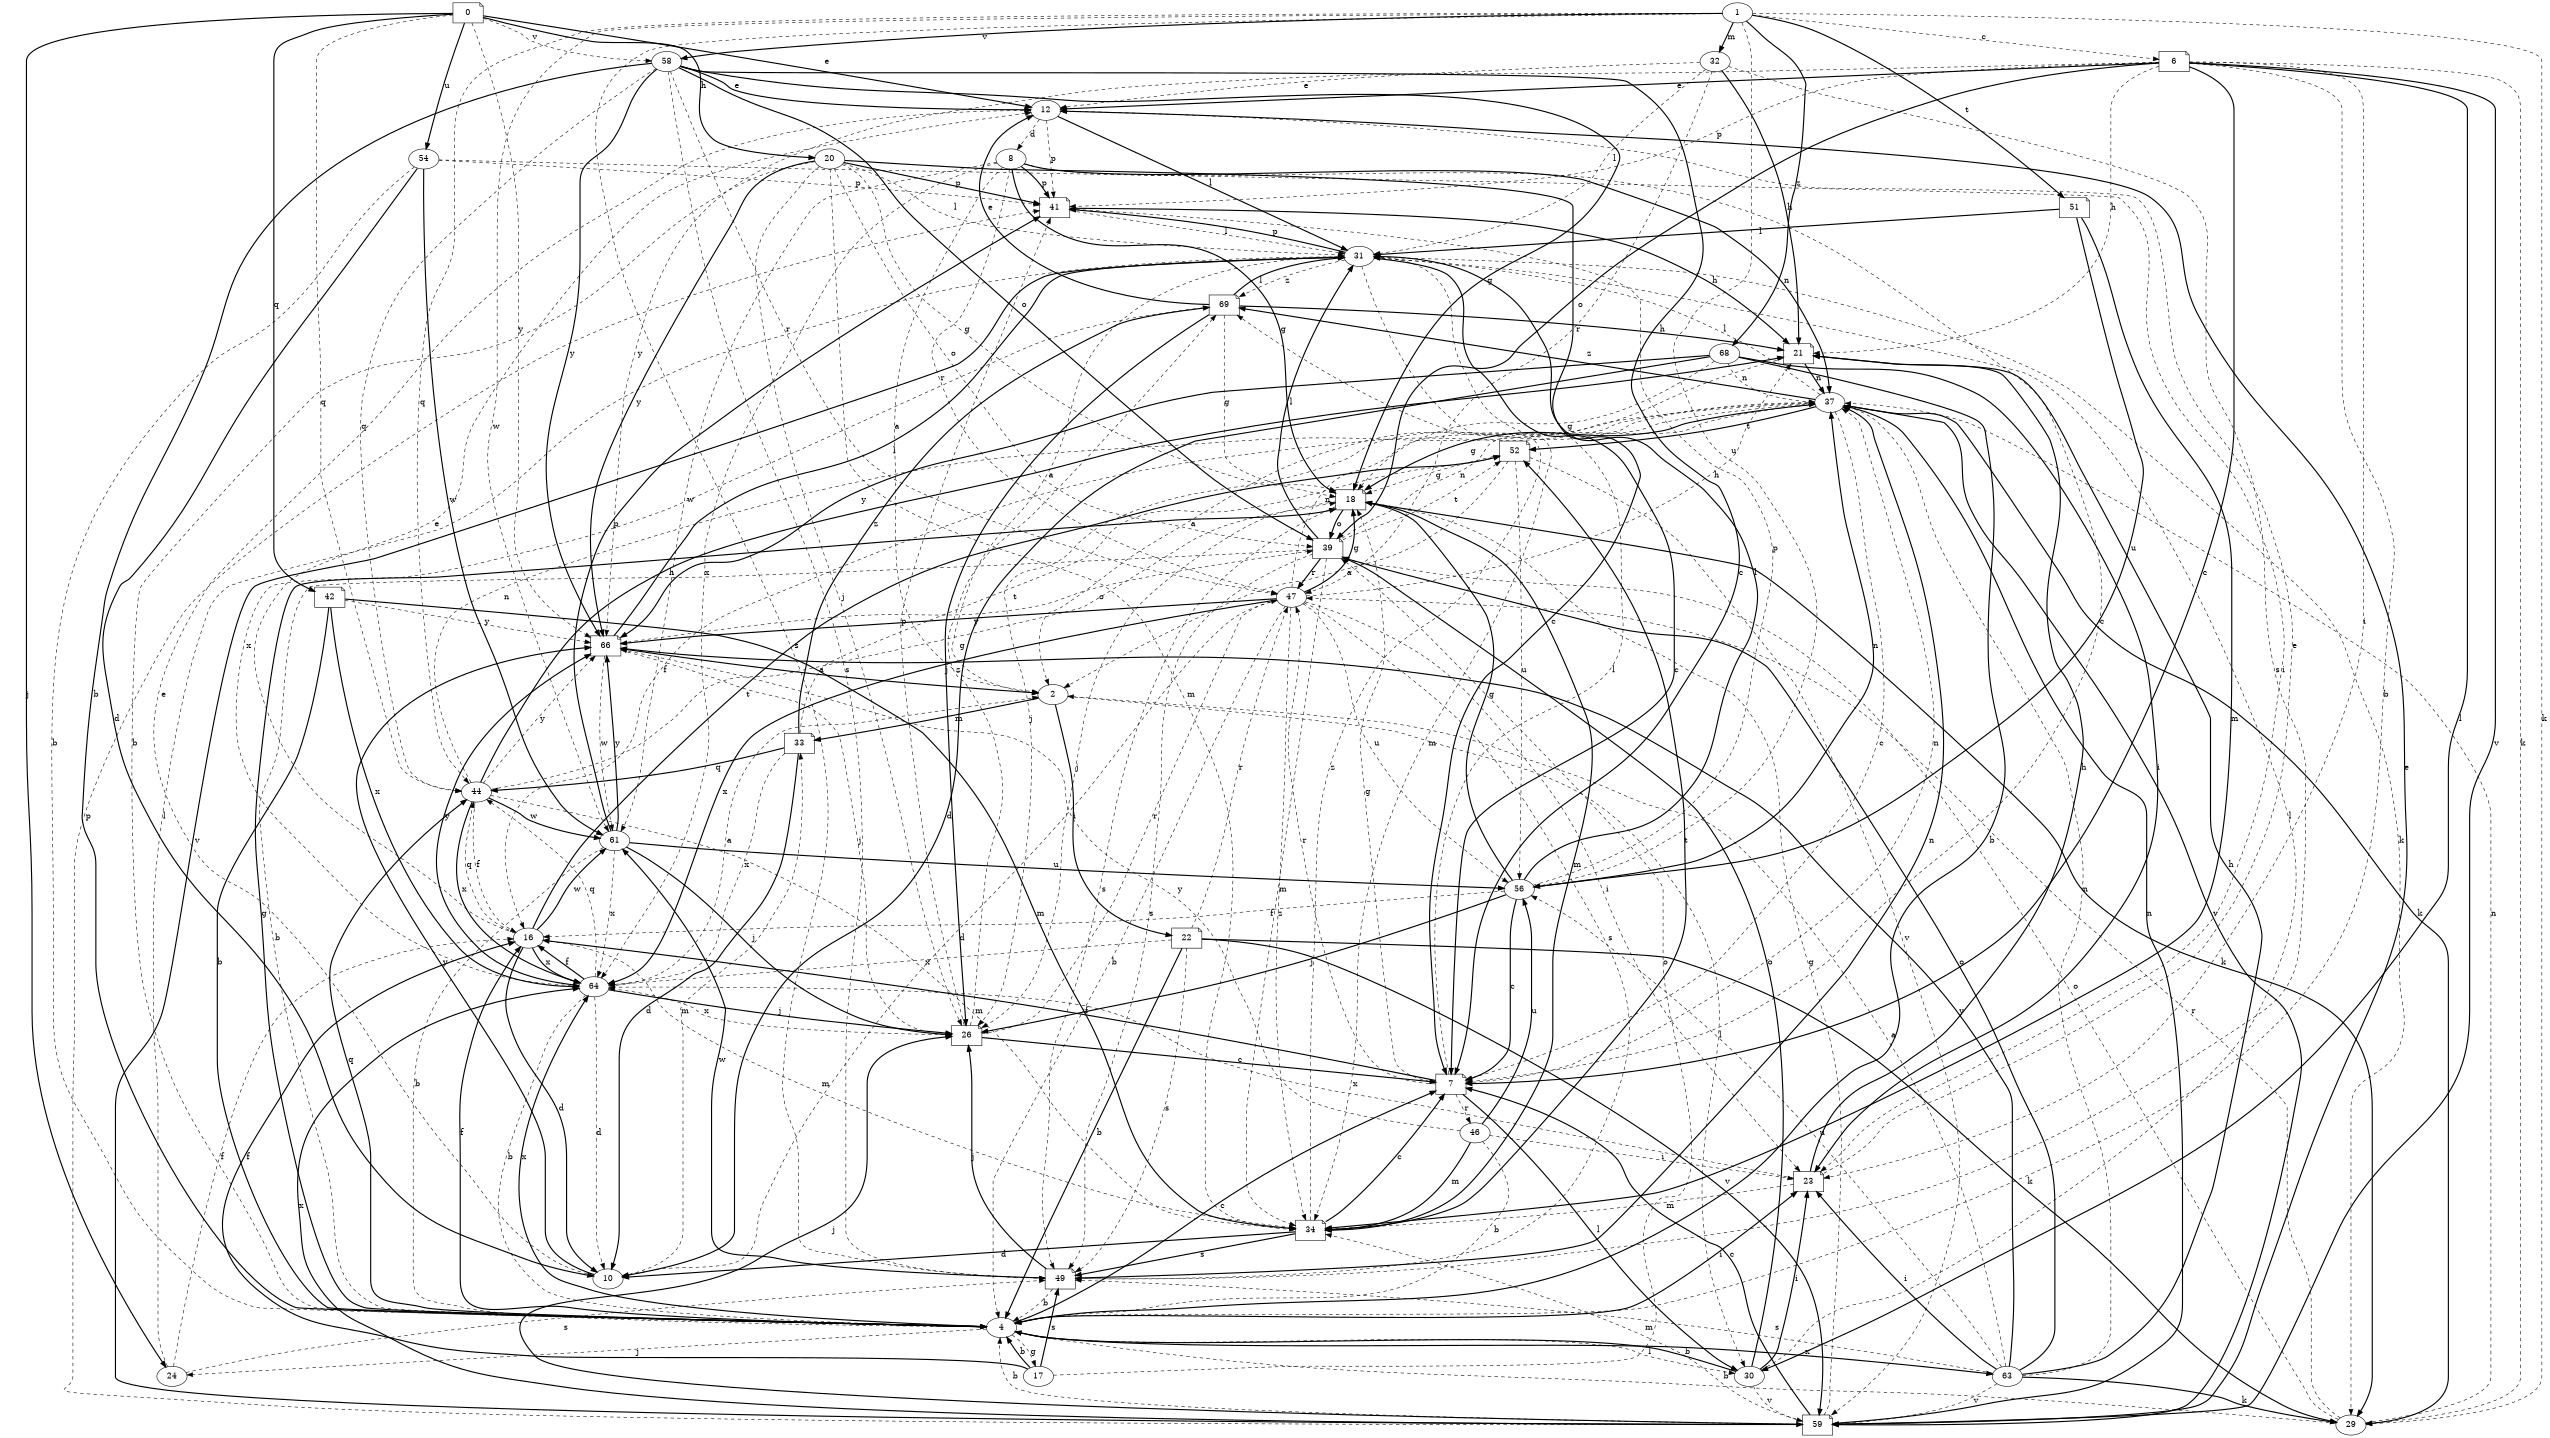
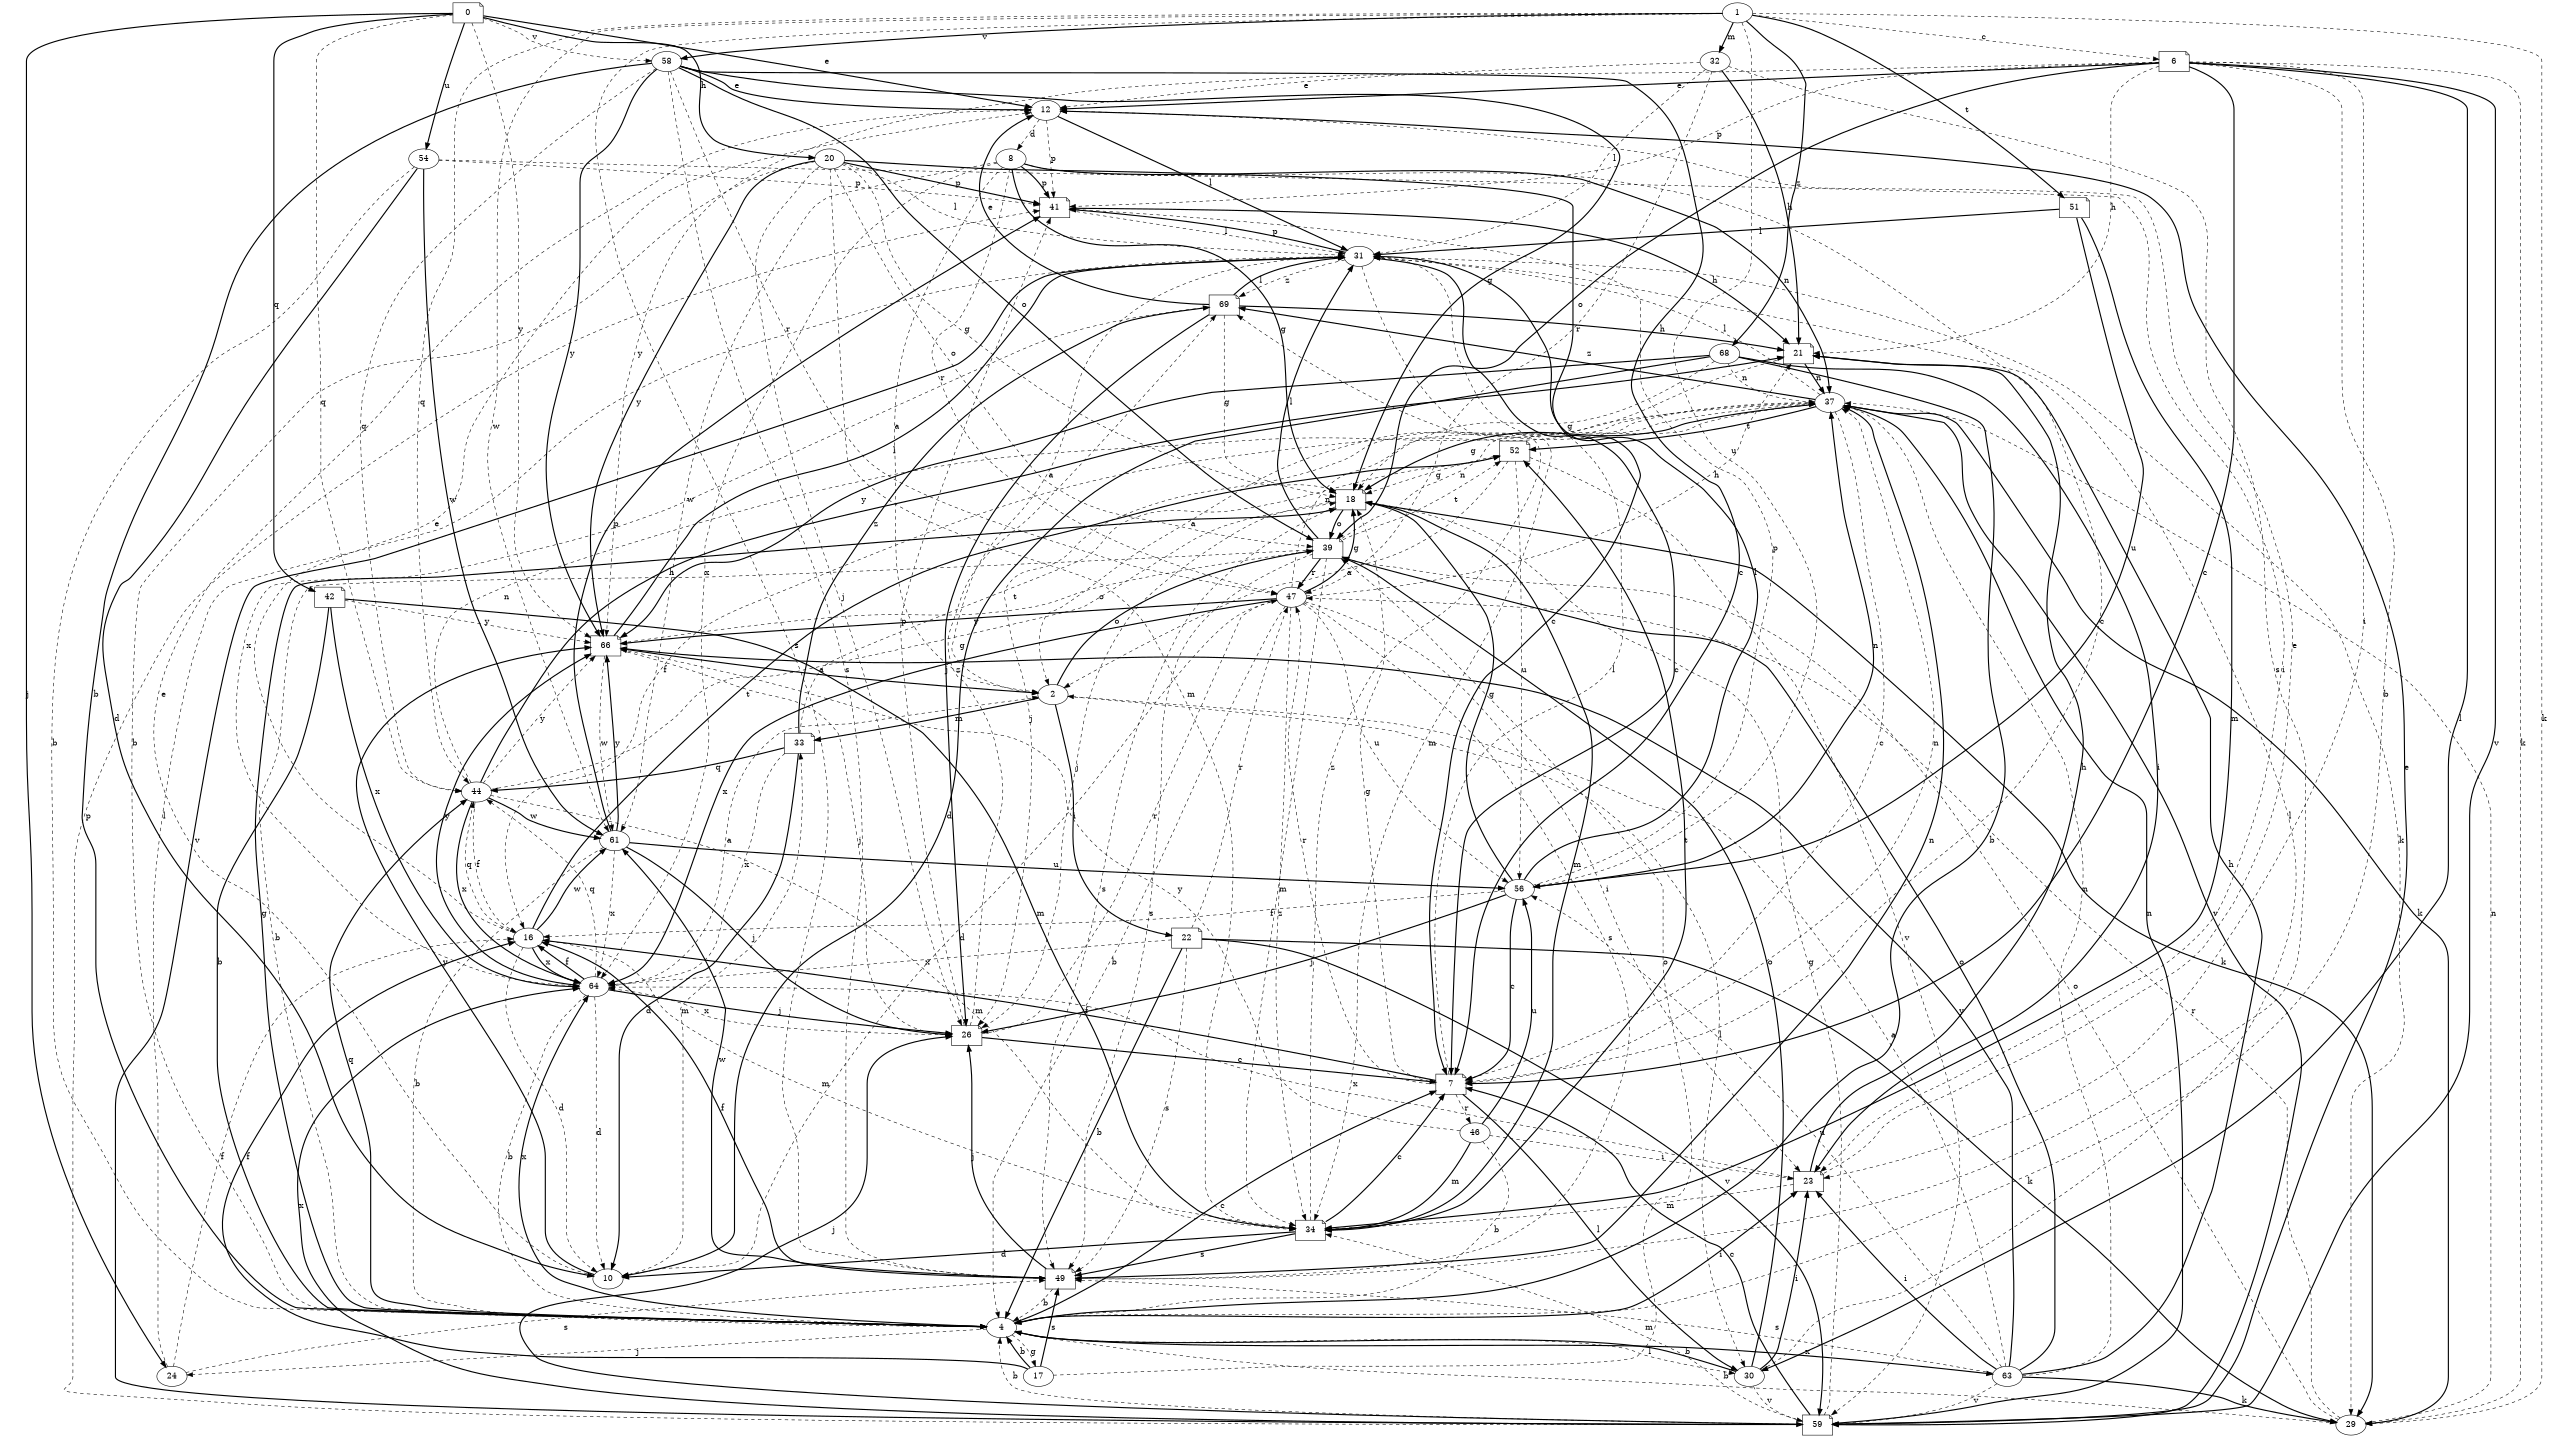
edge "2" -> "39": added, label "o"
edge "16" -> "10": style bold -> dashed
edge "4" -> "16": now "49" -> "16"
